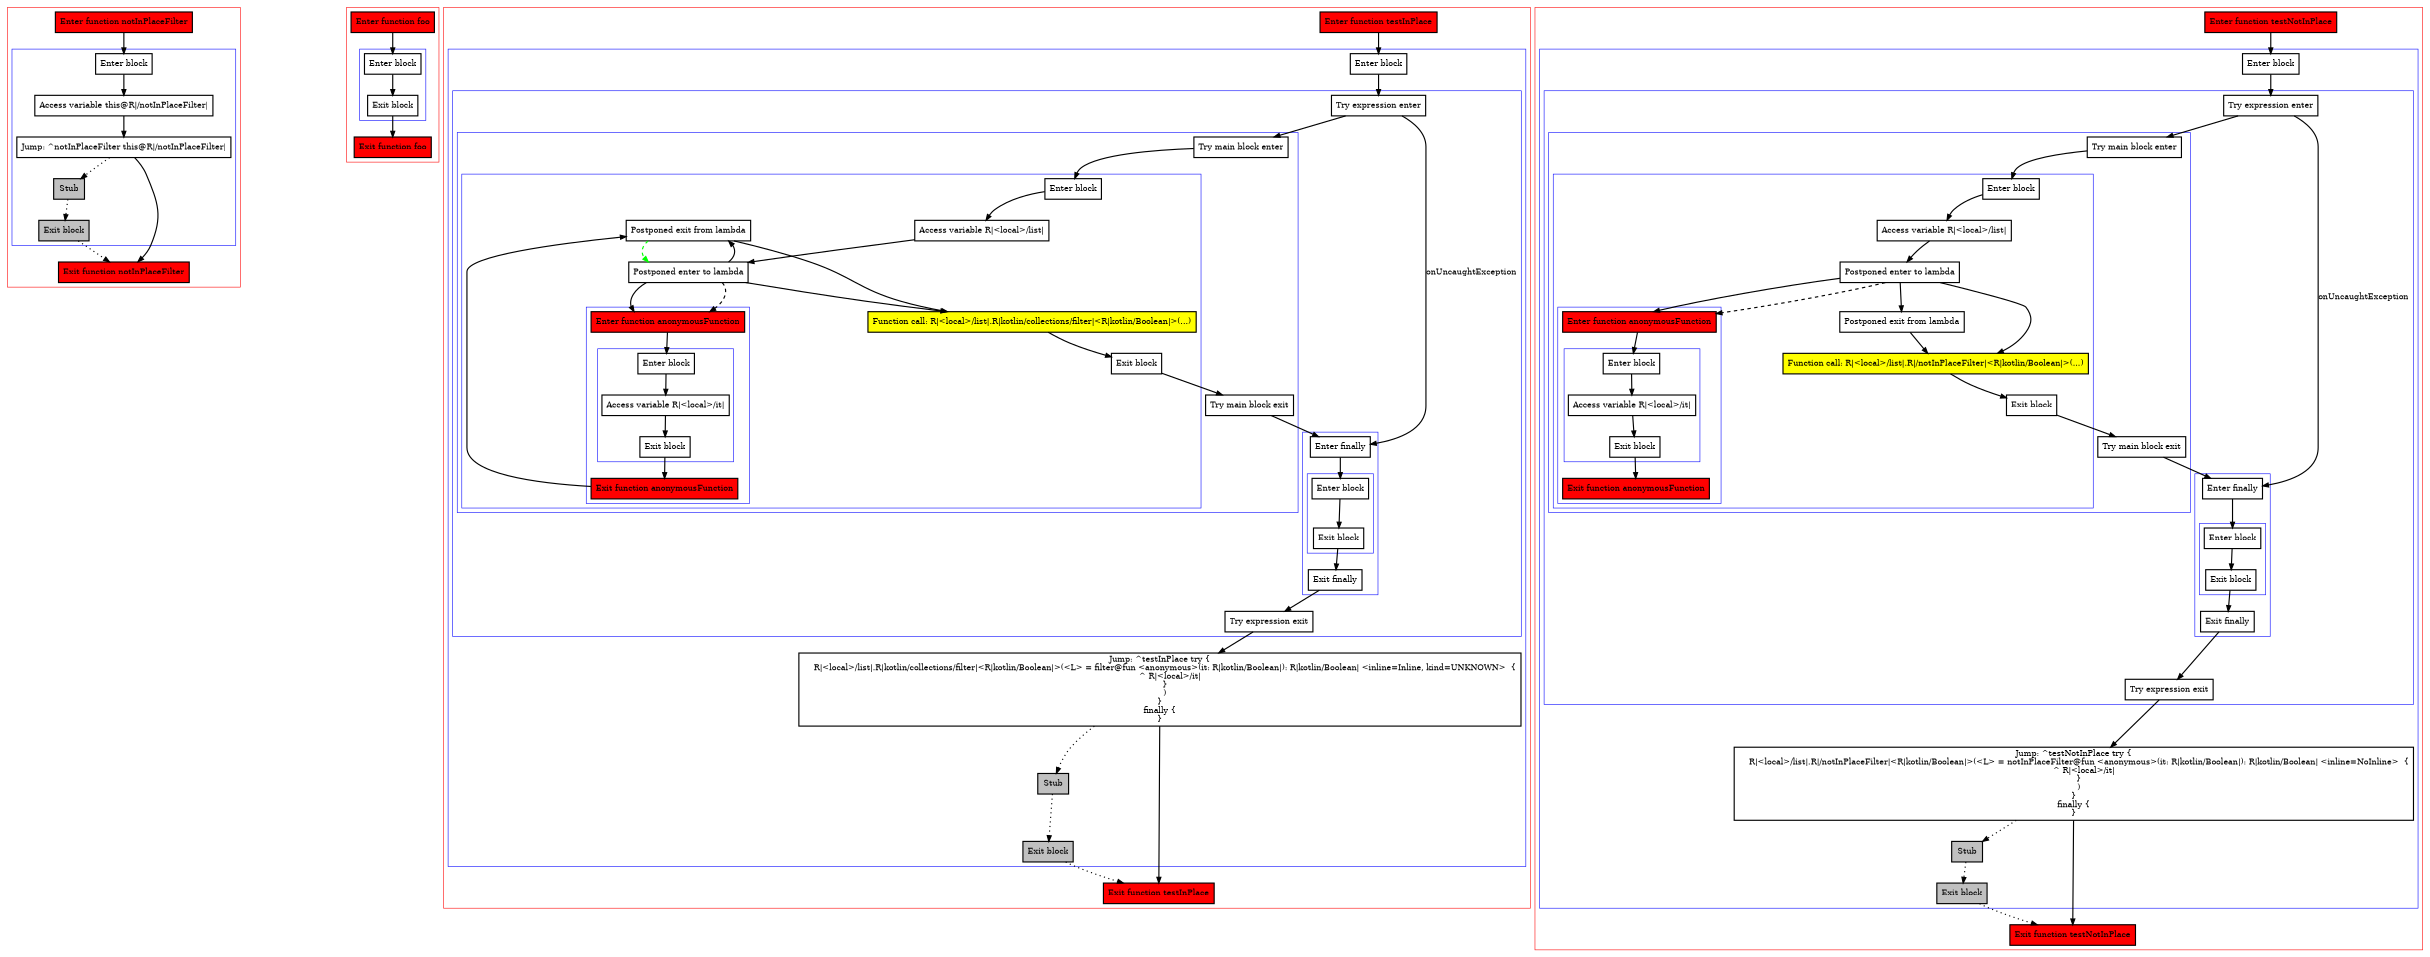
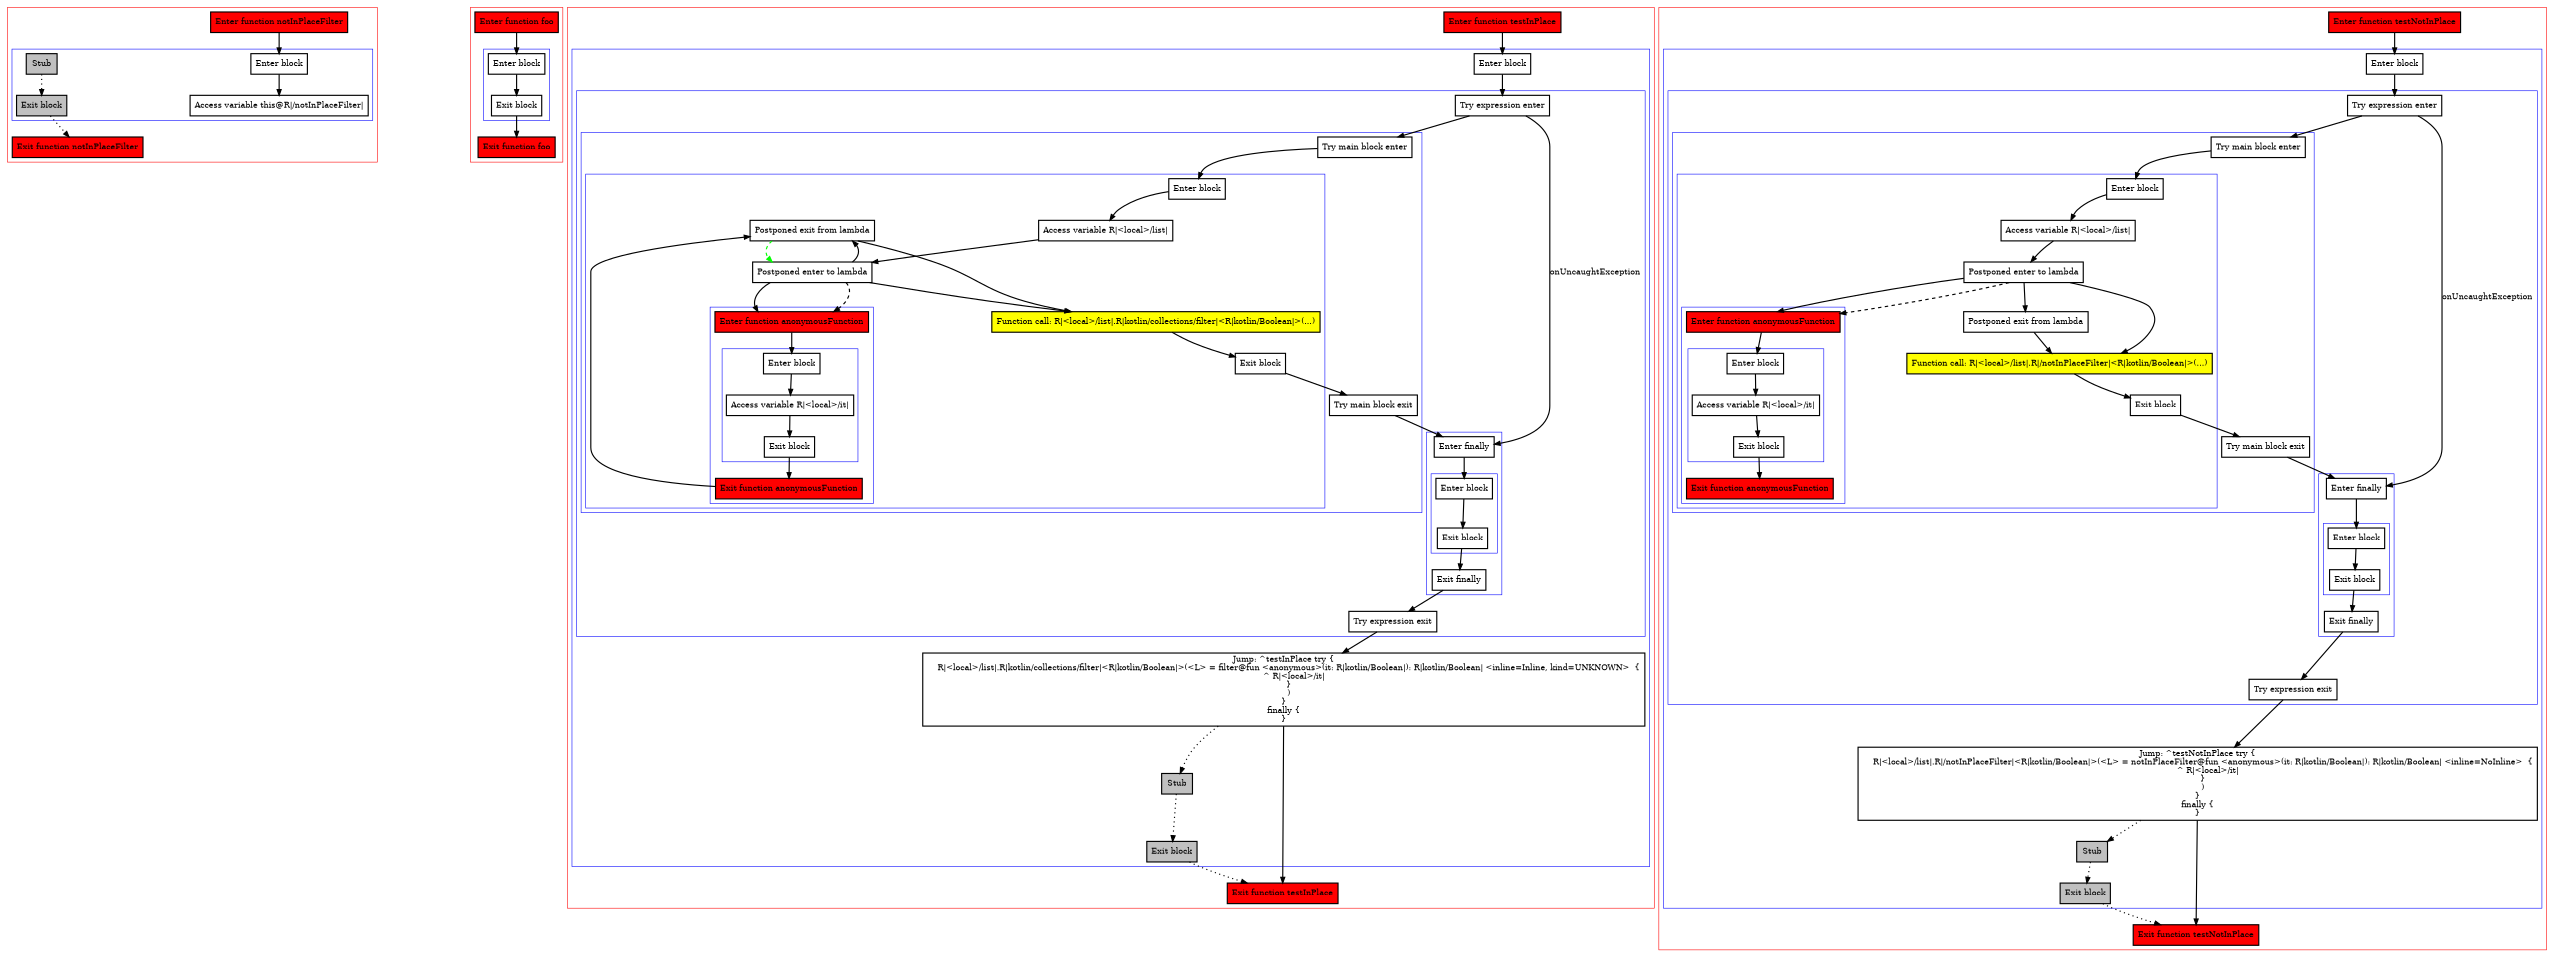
node "Jump: ^notInPlaceFilter this@R|/notInPlaceFilter|": removed
